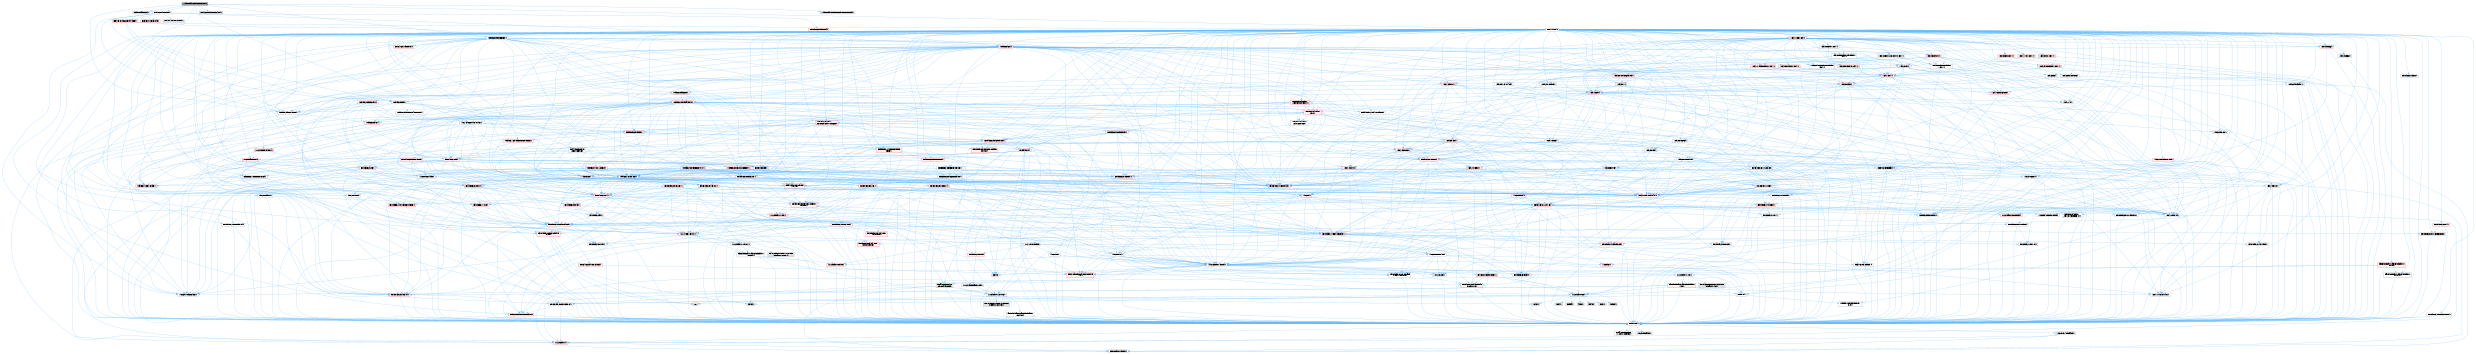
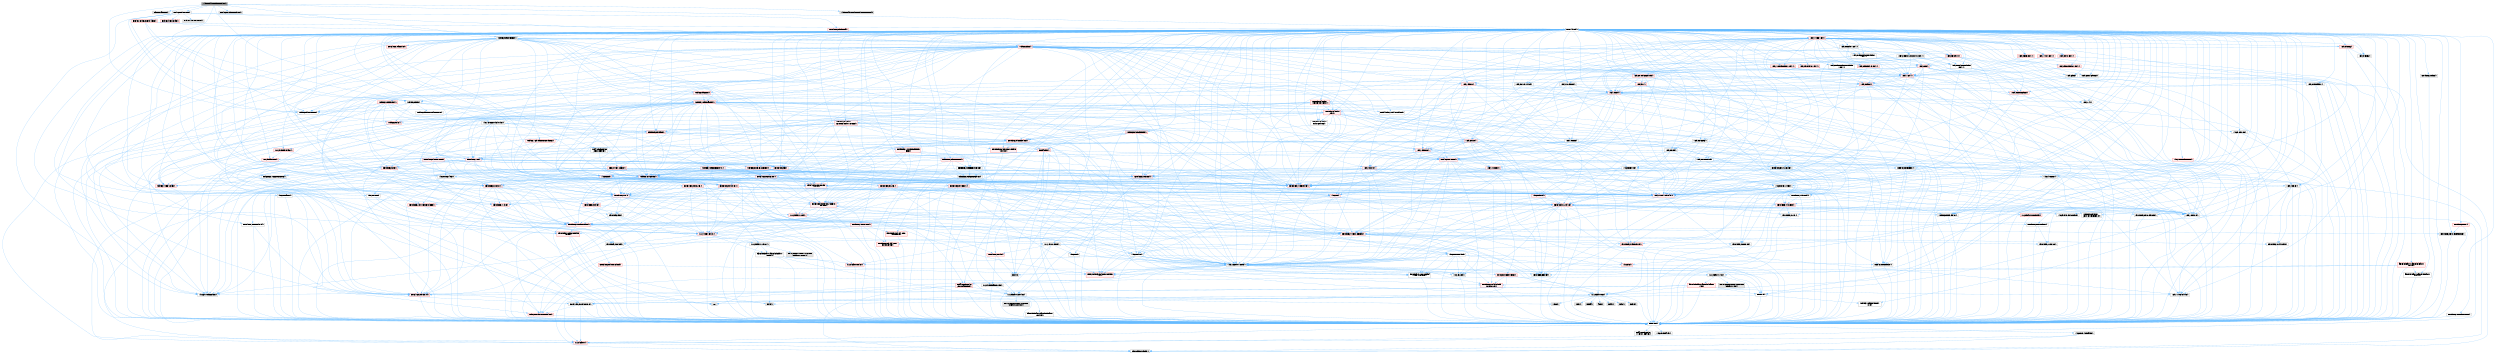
node "UObject/PrimaryAssetId.h": label "UObject/PrimaryAssetId.h" -> "Less/PrimaryAssetId.h"
